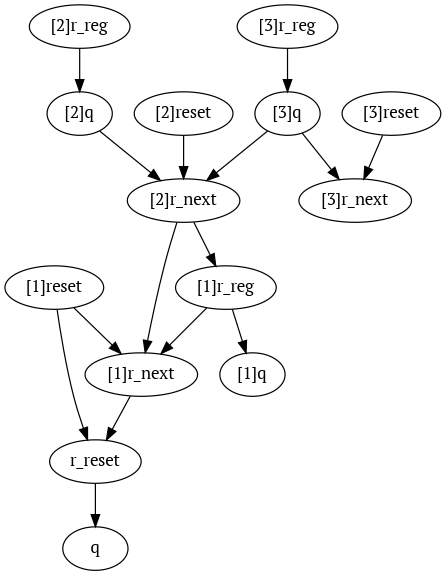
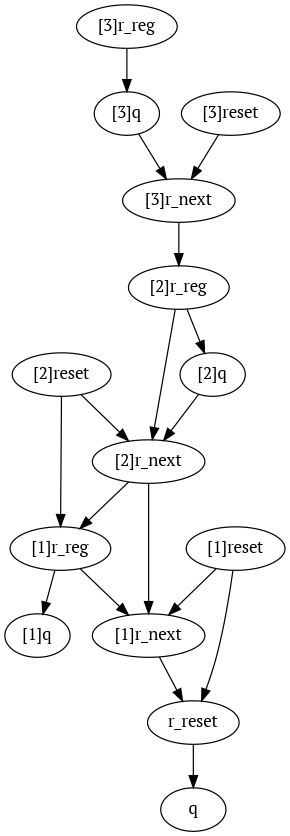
edge "[3]q" -> "[2]r_next": now "[2]r_reg" -> "[2]r_next"
edge "[3]r_next" -> "[2]r_reg": added
edge "[2]reset" -> "[1]r_reg": added
